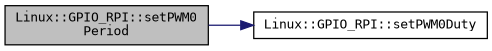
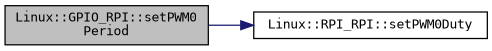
node "Linux::GPIO_RPI::setPWM0Duty": label "Linux::GPIO_RPI::setPWM0Duty" -> "Linux::RPI_RPI::setPWM0Duty"
